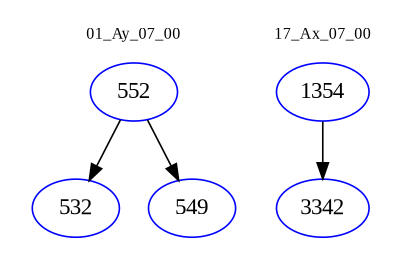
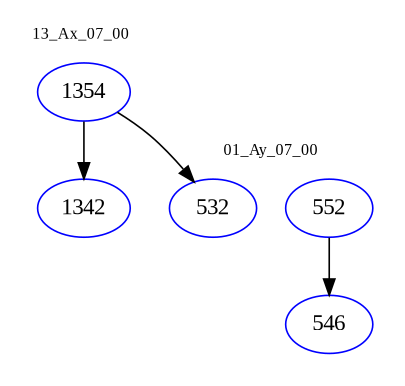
cluster "17_Ax_07_00": label "17_Ax_07_00" -> "13_Ax_07_00"
edge "552" -> "532": now "1354" -> "532"
node "549": label "549" -> "546"
node "3342": label "3342" -> "1342"
